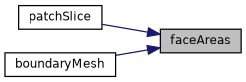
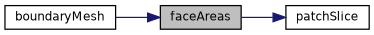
edge "patchSlice" -> "faceAreas": reversed
